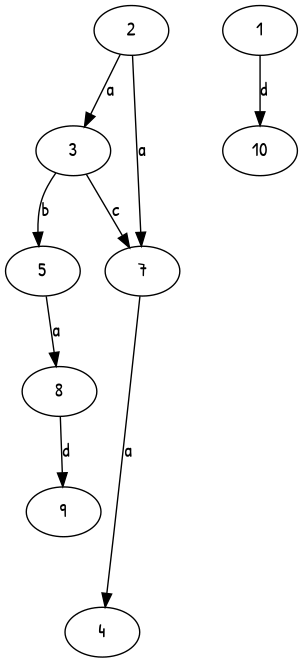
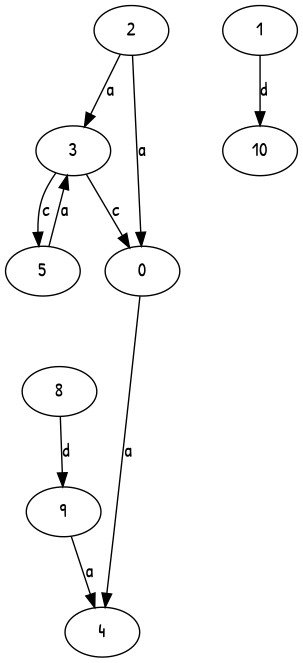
edge "3" -> "5": label "b" -> "c"
node "7": label "7" -> "0"
edge "5" -> "8": now "5" -> "3"
edge "9" -> "4": added, label "a"
